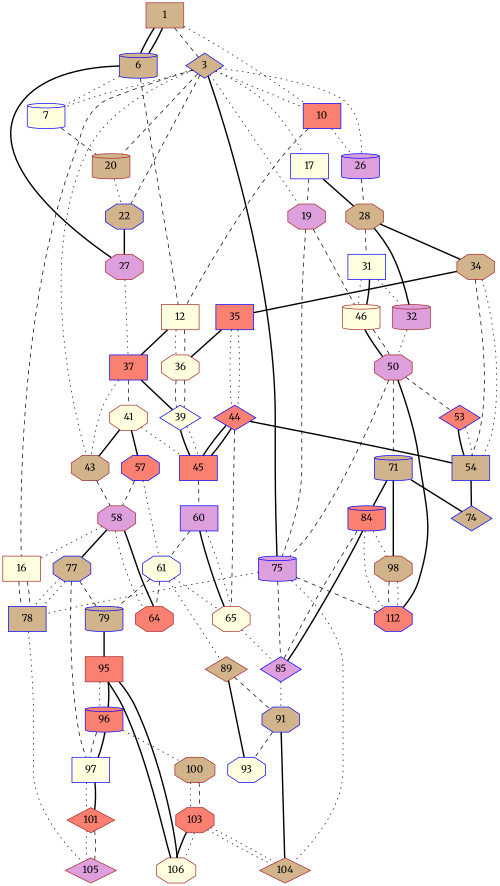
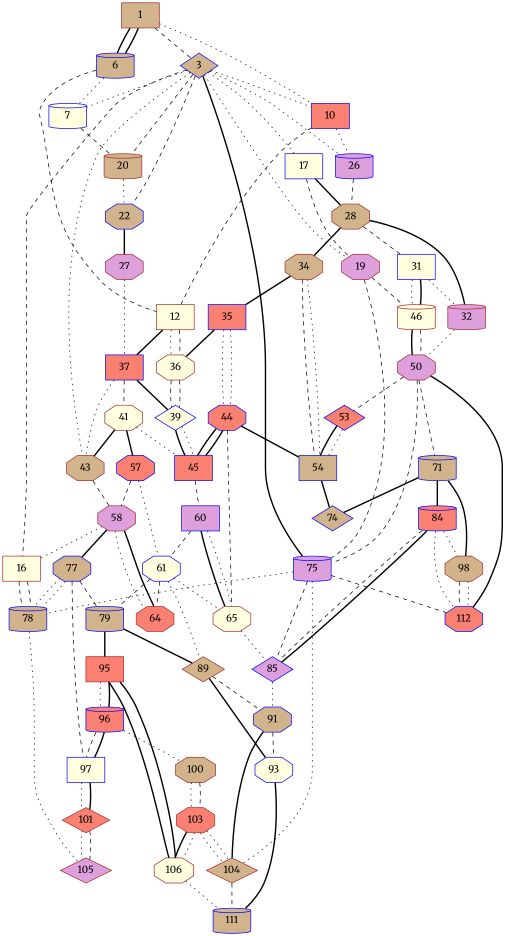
edge "6" -- "27": removed
node "44": shape diamond -> octagon
node "78": shape box -> cylinder
edge "79" -- "89": added
node "111": added
